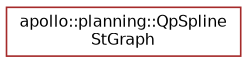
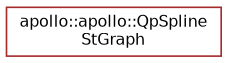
node "apollo::planning::QpSpline StGraph": label "apollo::planning::QpSpline StGraph" -> "apollo::apollo::QpSpline StGraph"
